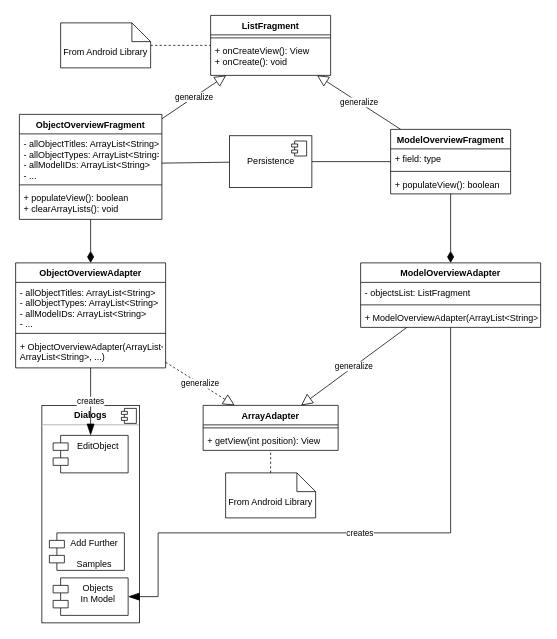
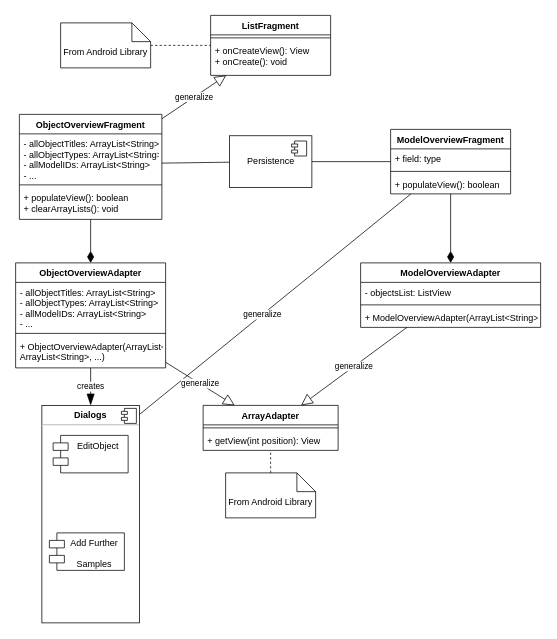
edge "ModelOverviewFragment" -> "ListFragment": now "ModelOverviewFragment" -> "EditObject"
node "- objectsList: ListFragment": label "- objectsList: ListFragment" -> "- objectsList: ListView"
edge "ObjectOverviewAdapter" -> "ArrayAdapter": style dashed -> solid
edge "ObjectOverviewAdapter" -> "EditObject": now "ObjectOverviewAdapter" -> "Dialogs"
edge "ModelOverviewAdapter" -> "Objects In Model": removed, label "creates"
node "Objects In Model": removed
